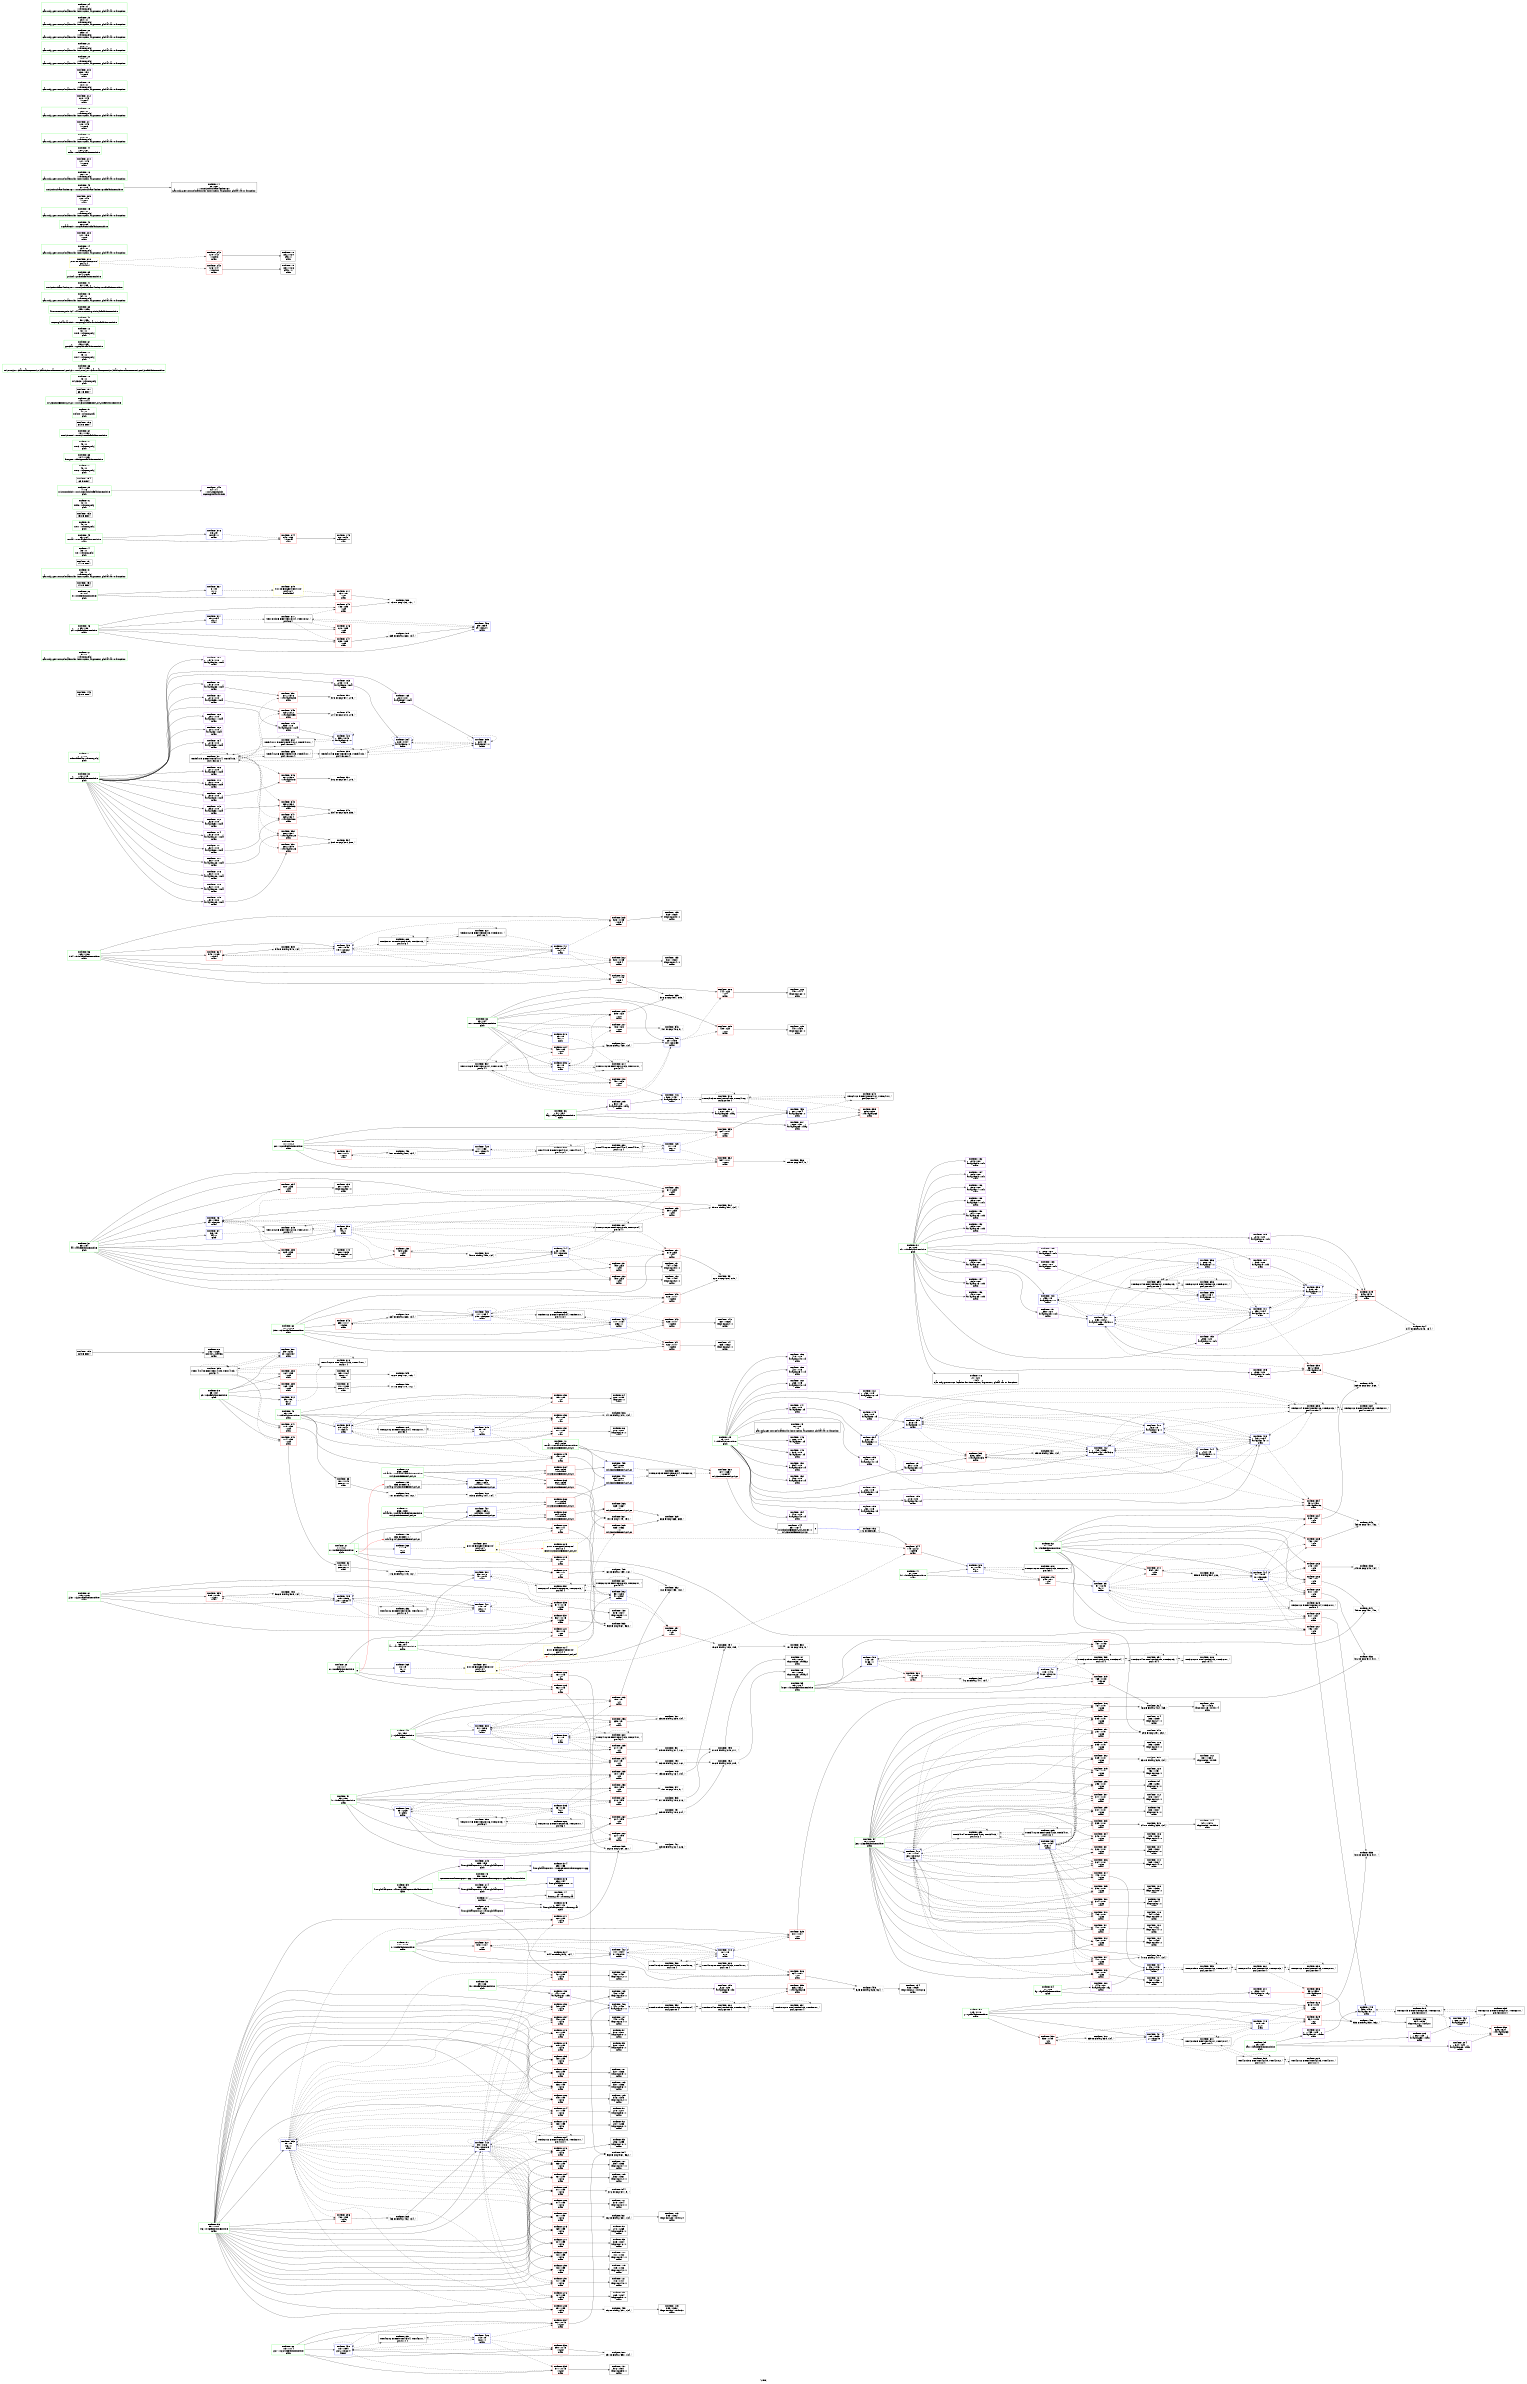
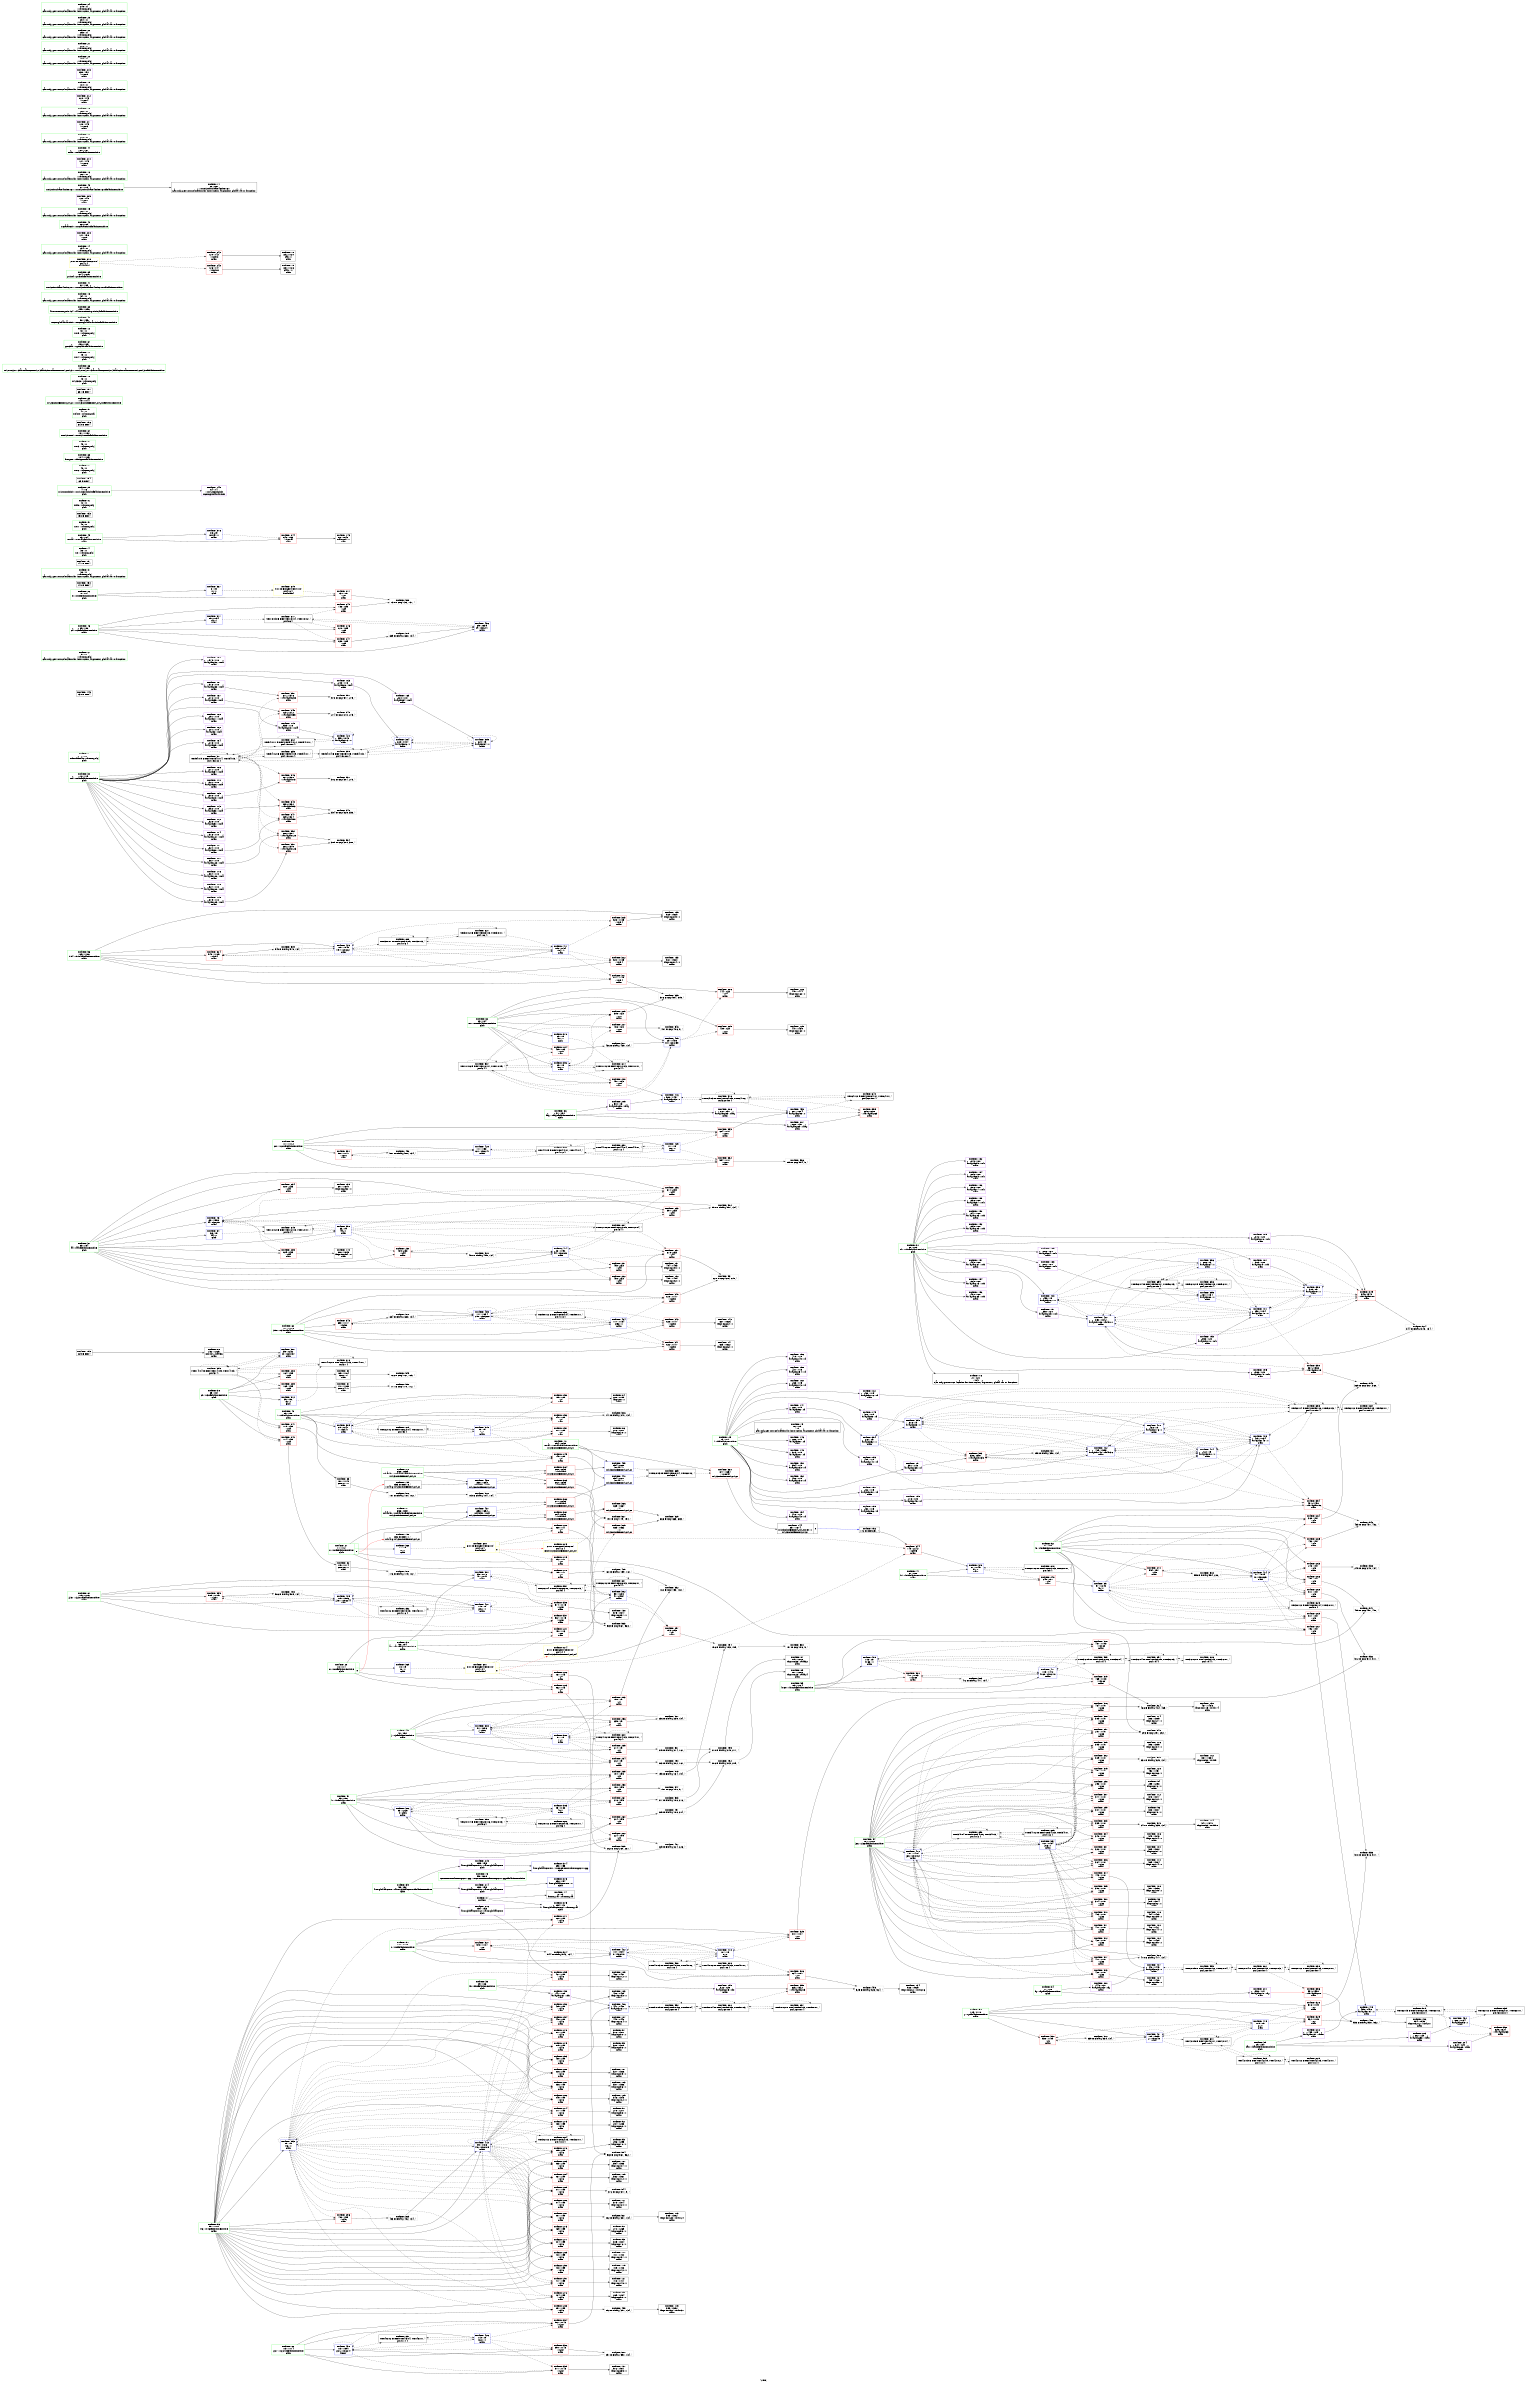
edge "NodeID: 56" -> "NodeID: 323": now "NodeID: 56" -> "NodeID: 135"
